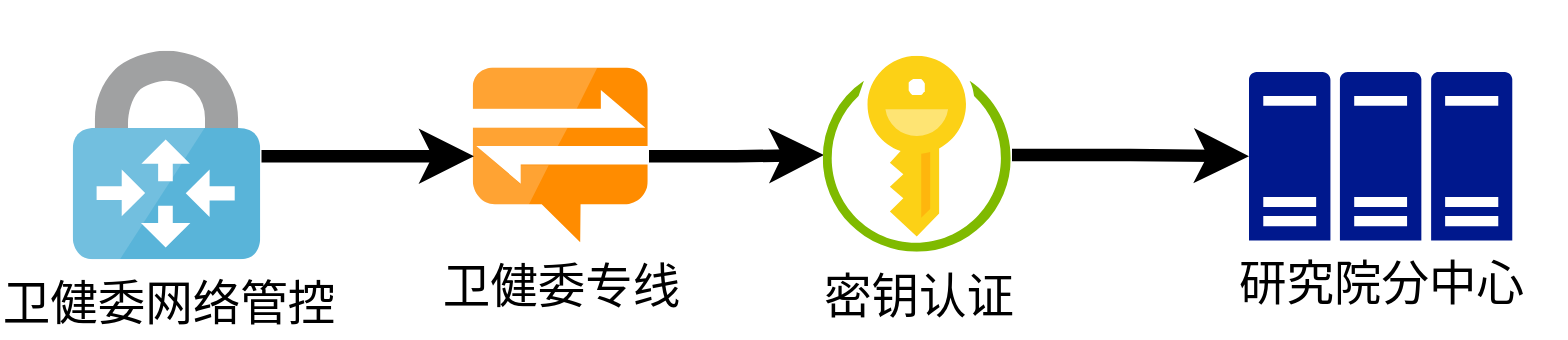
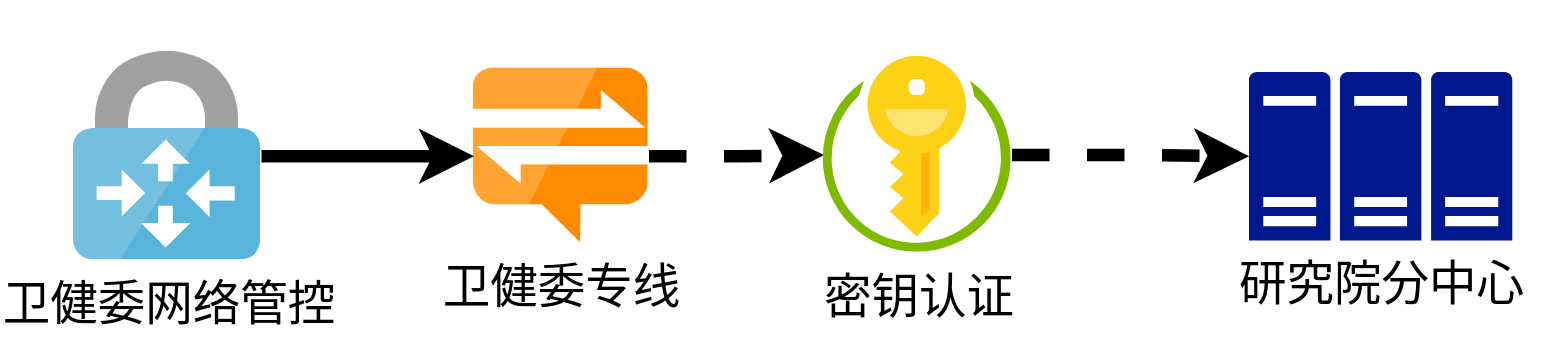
edge "密钥认证" -> "研究院分中心": style solid -> dashed
edge "卫健委专线" -> "密钥认证": style solid -> dashed
